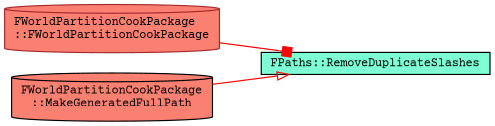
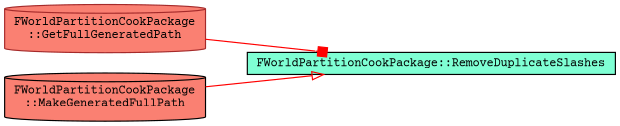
node "FWorldPartitionCookPackage ::FWorldPartitionCookPackage": label "FWorldPartitionCookPackage ::FWorldPartitionCookPackage" -> "FWorldPartitionCookPackage ::GetFullGeneratedPath"
node "FPaths::RemoveDuplicateSlashes": label "FPaths::RemoveDuplicateSlashes" -> "FWorldPartitionCookPackage::RemoveDuplicateSlashes"
